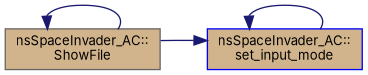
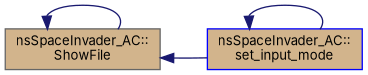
edge "nsSpaceInvader_AC:: ShowFile" -> "nsSpaceInvader_AC:: set_input_mode": reversed
